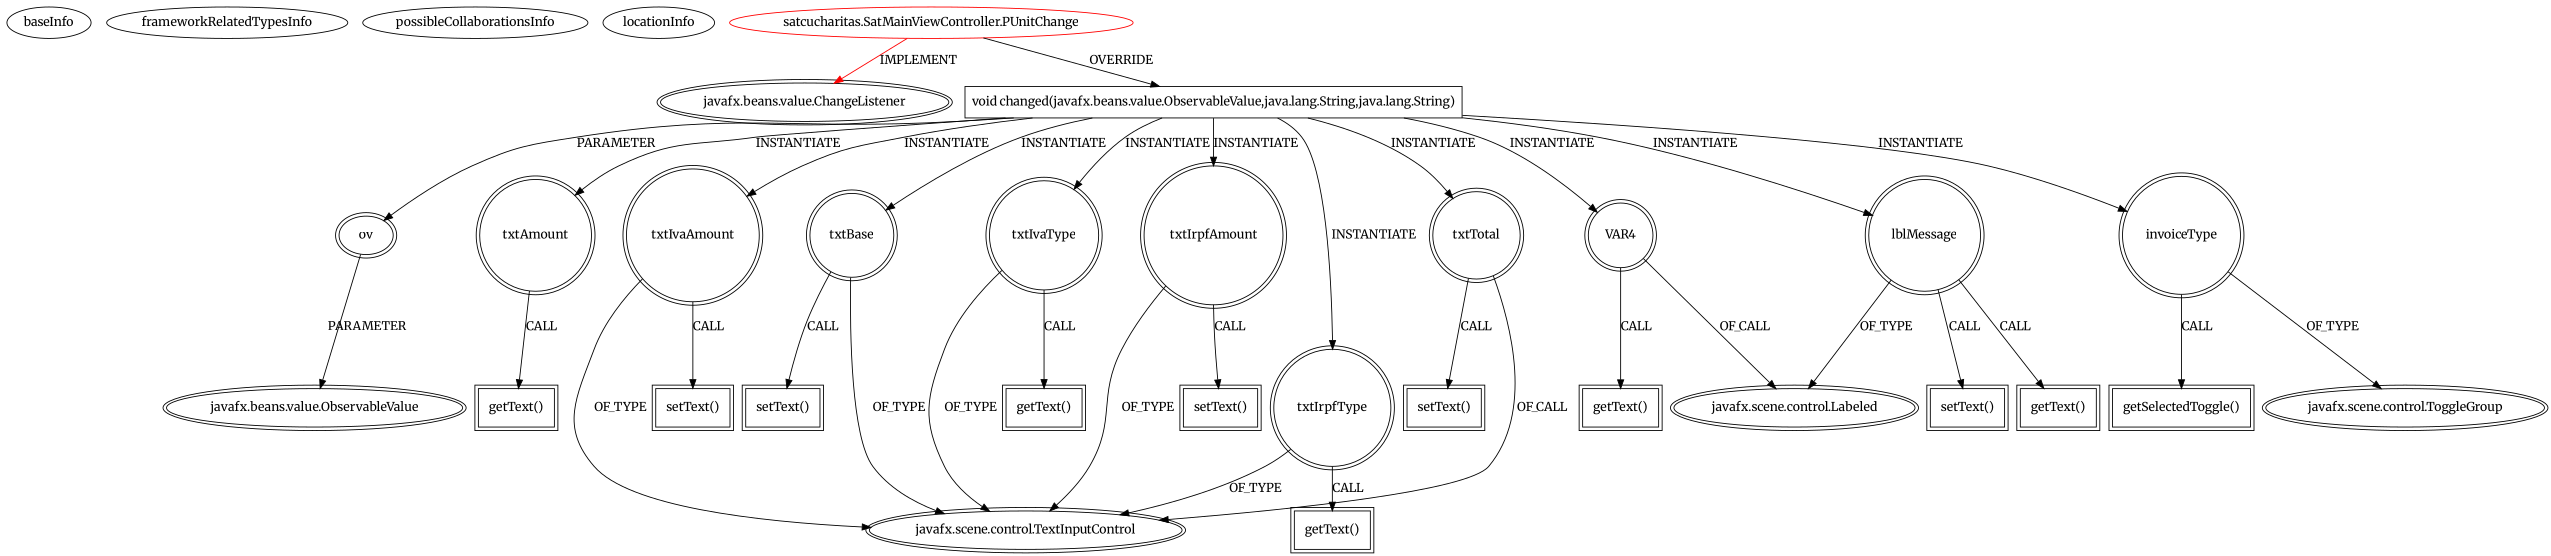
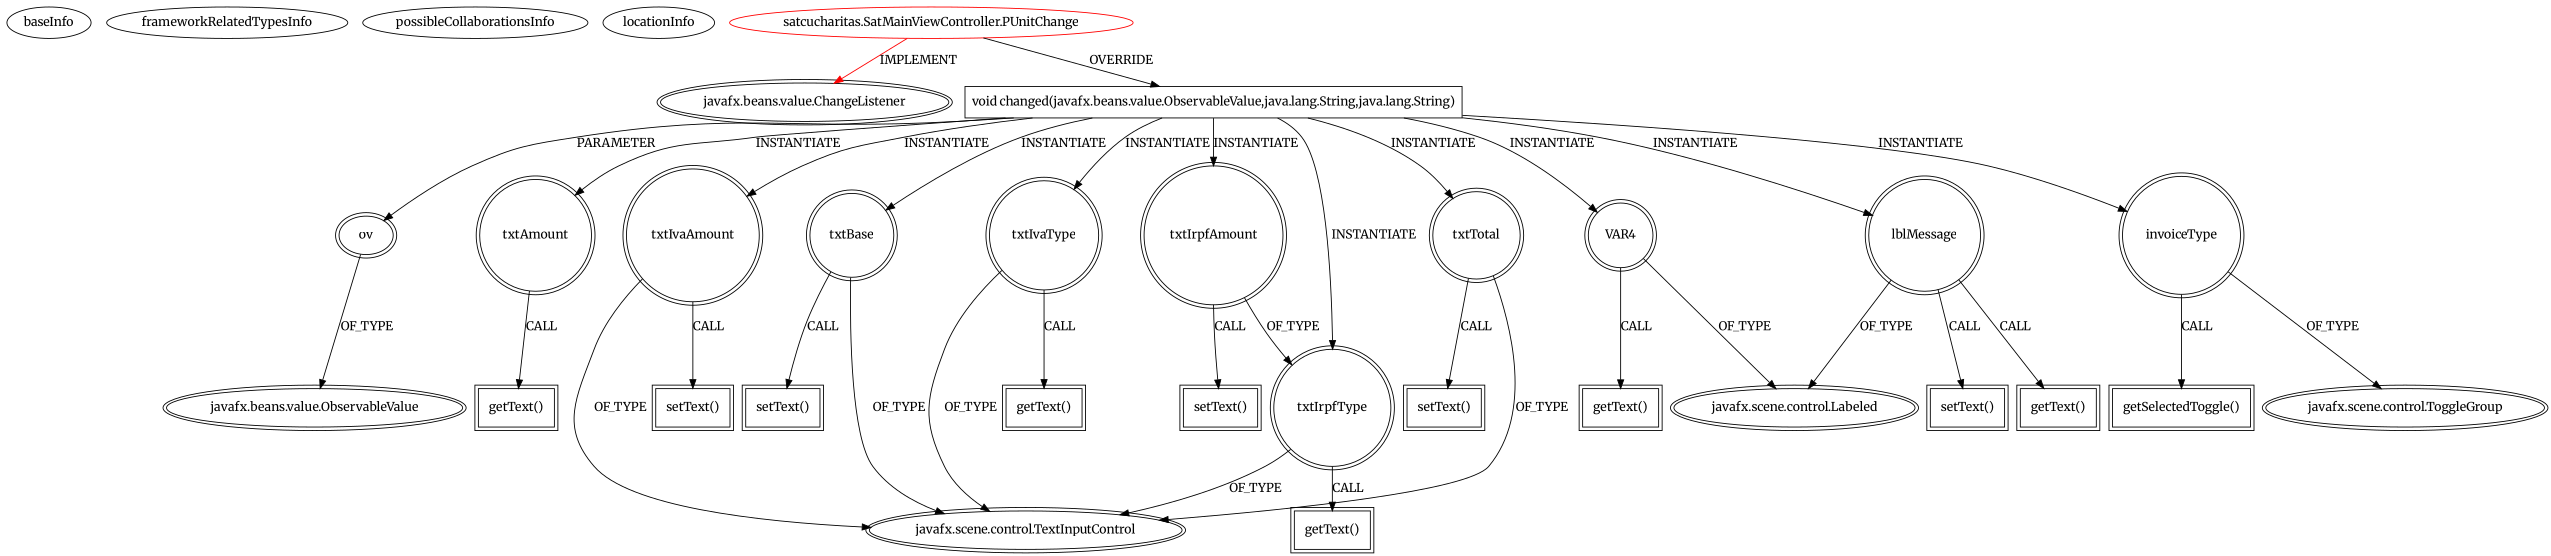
edge "ov" -> "javafx.beans.value.ObservableValue": label "PARAMETER" -> "OF_TYPE"
edge "VAR4" -> "javafx.scene.control.Labeled": label "OF_CALL" -> "OF_TYPE"
edge "txtIrpfAmount" -> "javafx.scene.control.TextInputControl": now "txtIrpfAmount" -> "txtIrpfType"
edge "txtTotal" -> "javafx.scene.control.TextInputControl": label "OF_CALL" -> "OF_TYPE"
